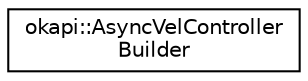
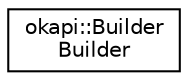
node "okapi::AsyncVelController Builder": label "okapi::AsyncVelController Builder" -> "okapi::Builder Builder"
